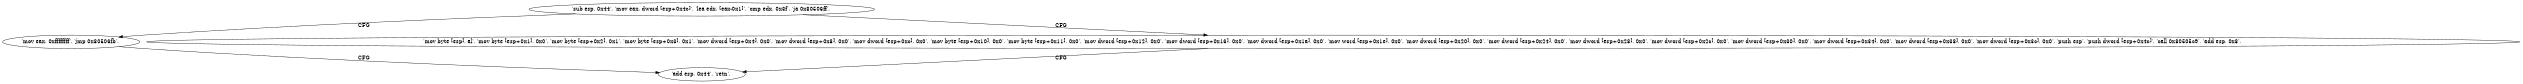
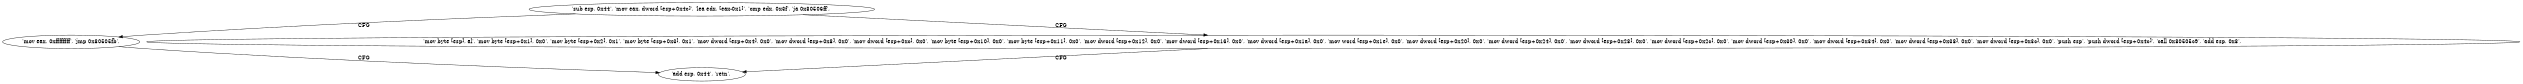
node "'mov eax, 0xffffffff', 'jmp 0x80506fb',": label "'mov eax, 0xffffffff', 'jmp 0x80506fb'," -> "'mov eax, 0xffffffff', 'jmp 0x80505fb',"
